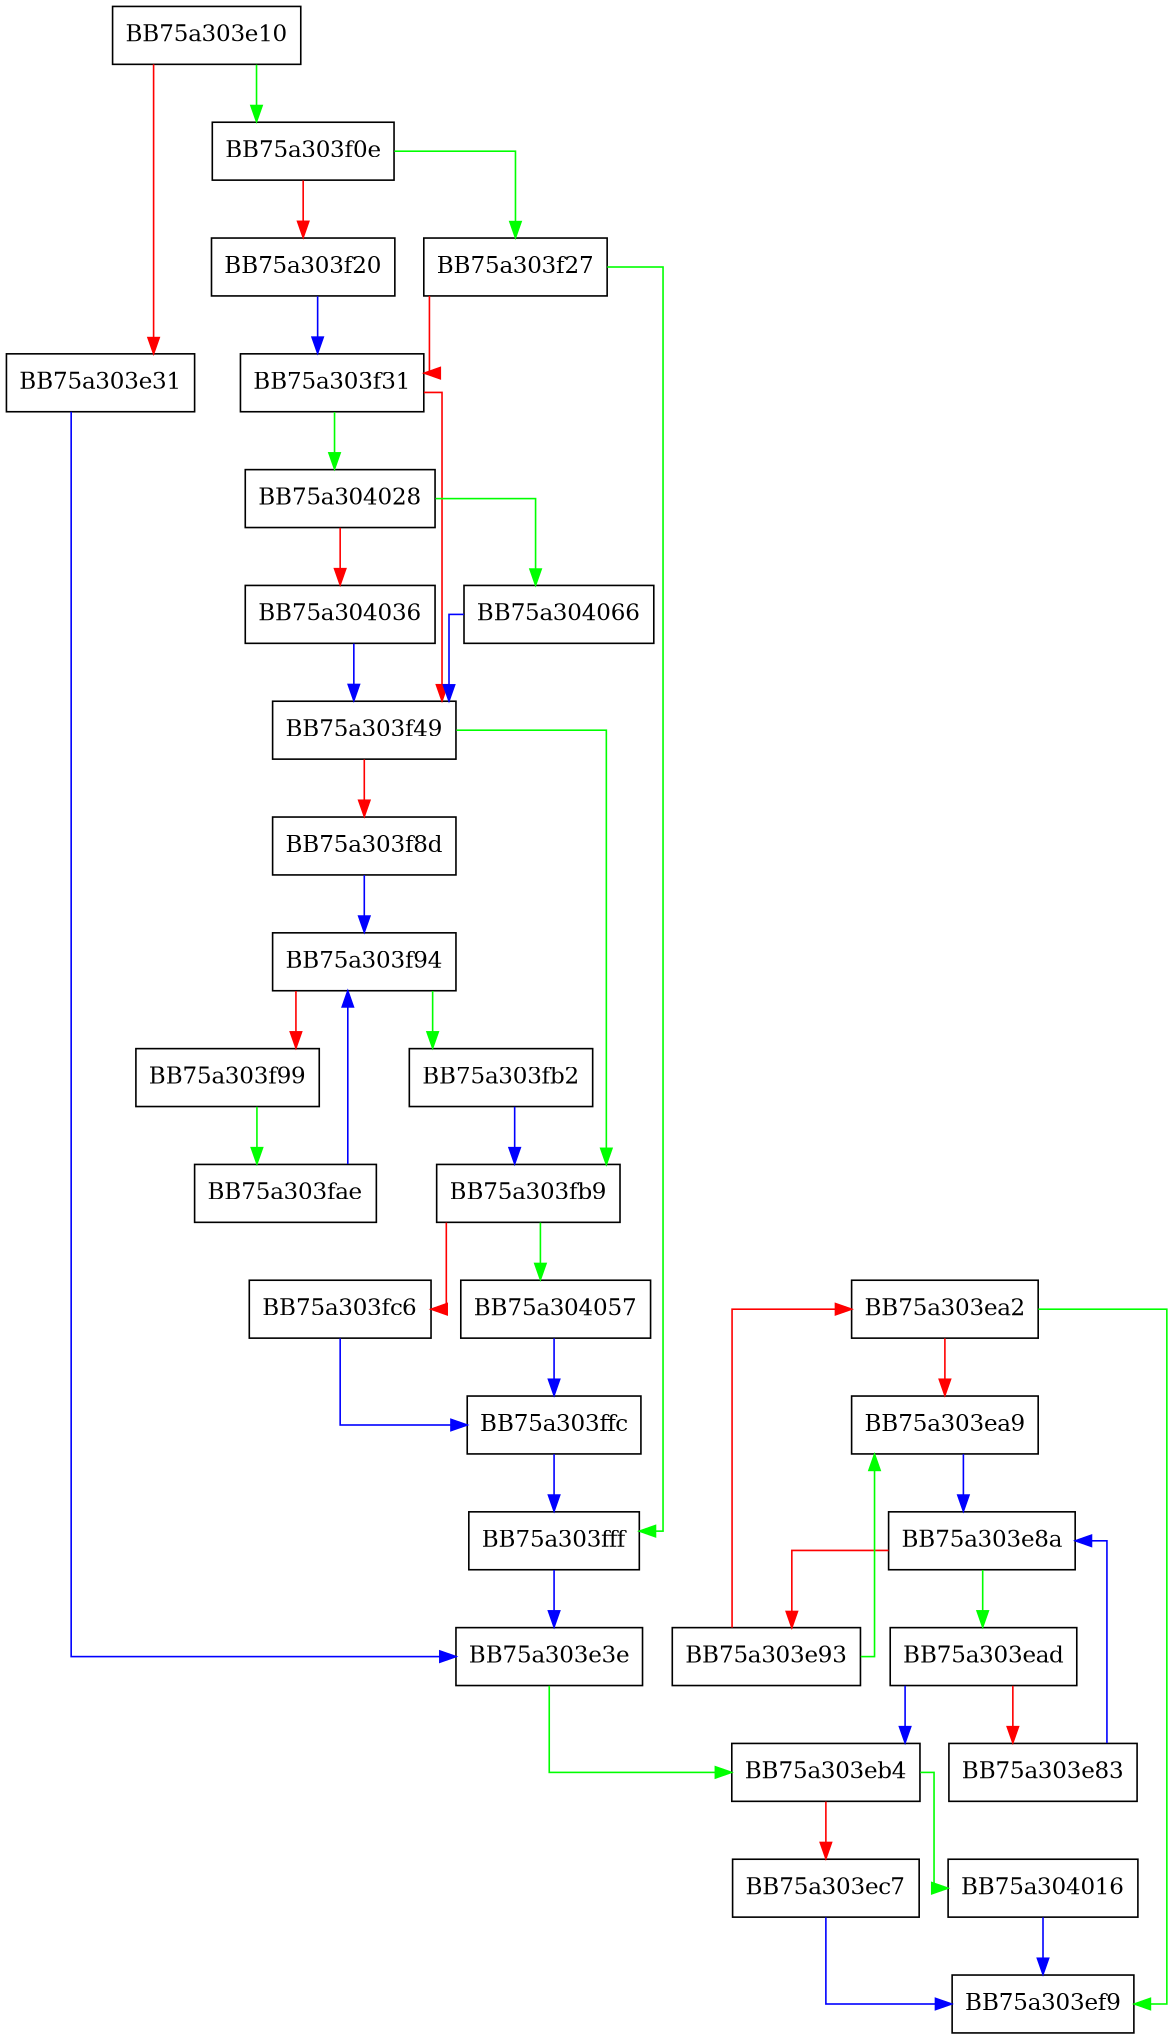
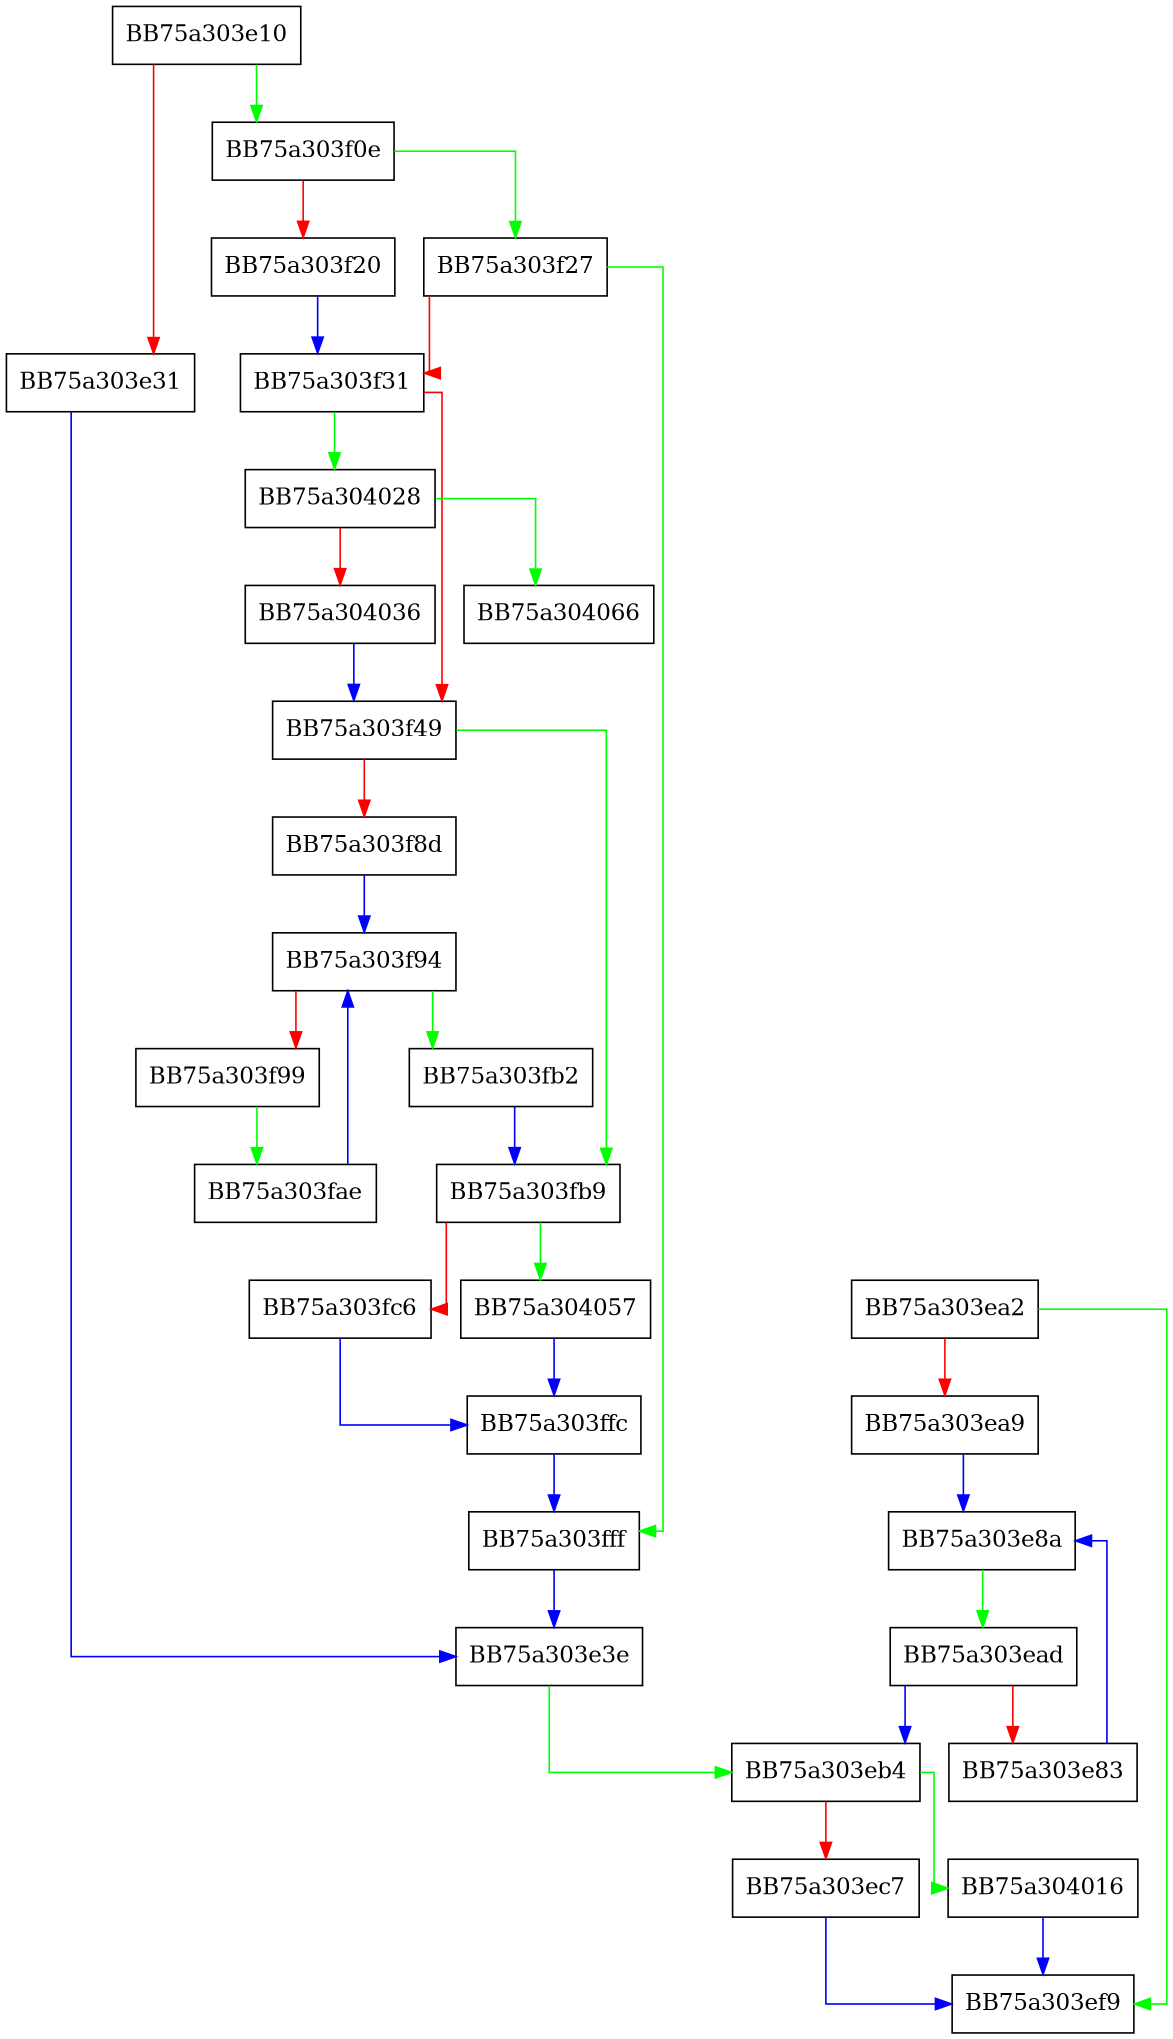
edge "BB75a304066" -> "BB75a303f49": removed
node "BB75a303e93": removed
